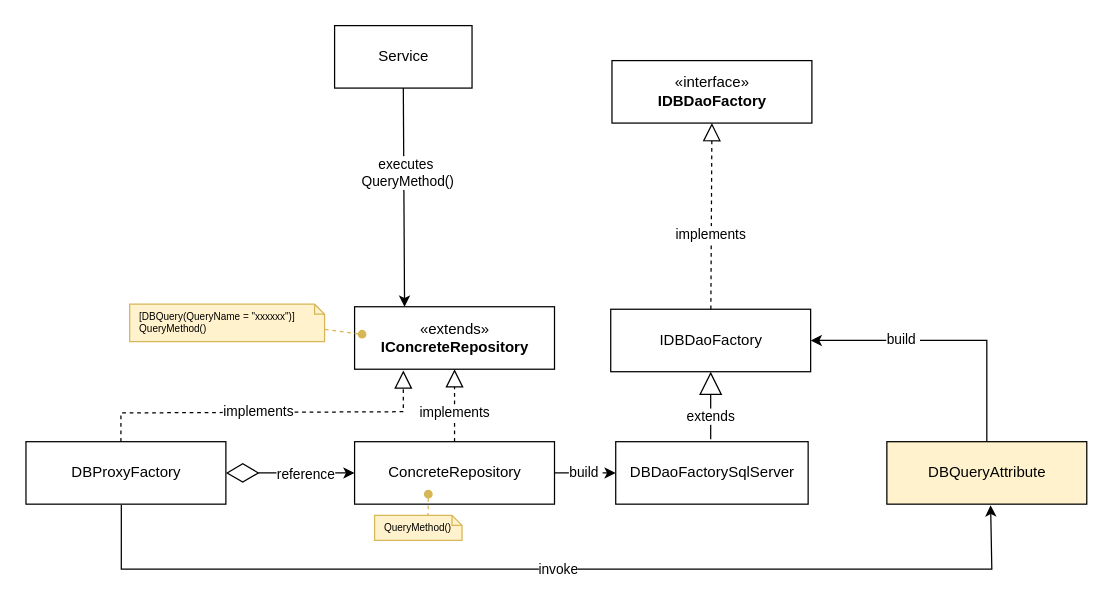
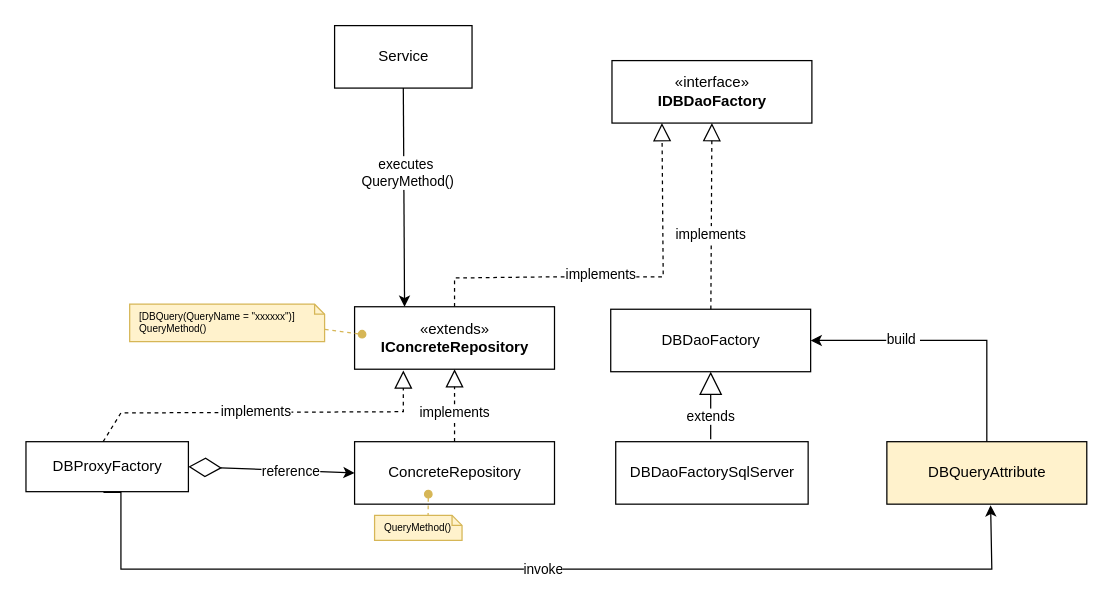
edge "«extends» IConcreteRepository" -> "«interface» IDBDaoFactory": added, label "implements"
node "IDBDaoFactory": label "IDBDaoFactory" -> "DBDaoFactory"
node "DBProxyFactory": size 200x63 -> 163x50
edge "ConcreteRepository" -> "DBDaoFactorySqlServer": removed, label "build"
